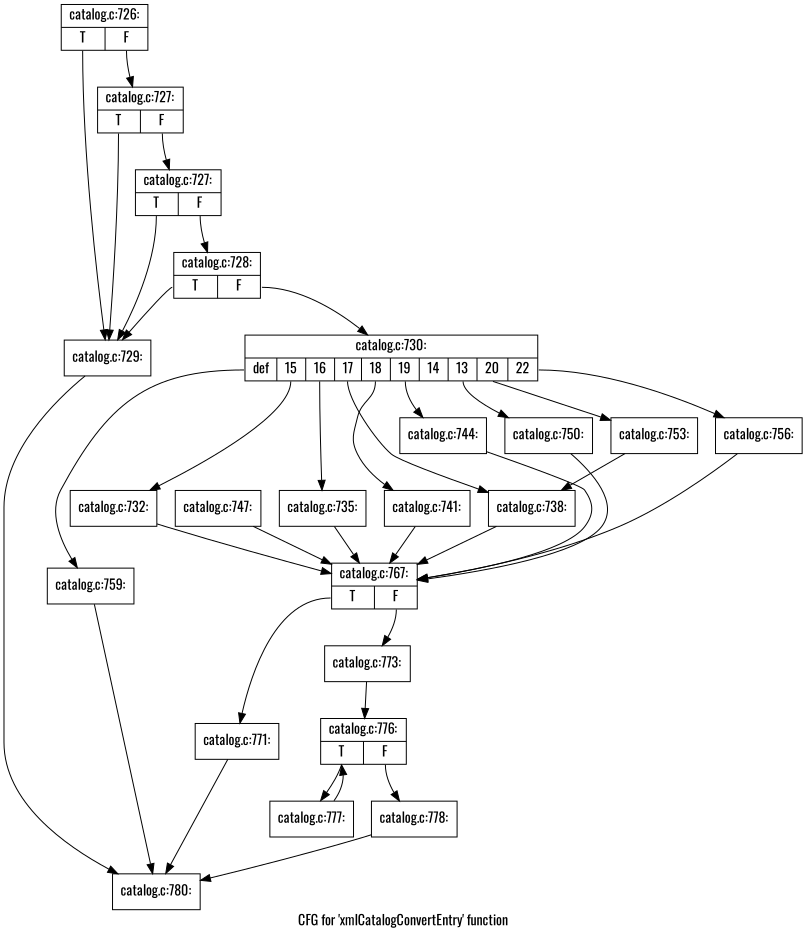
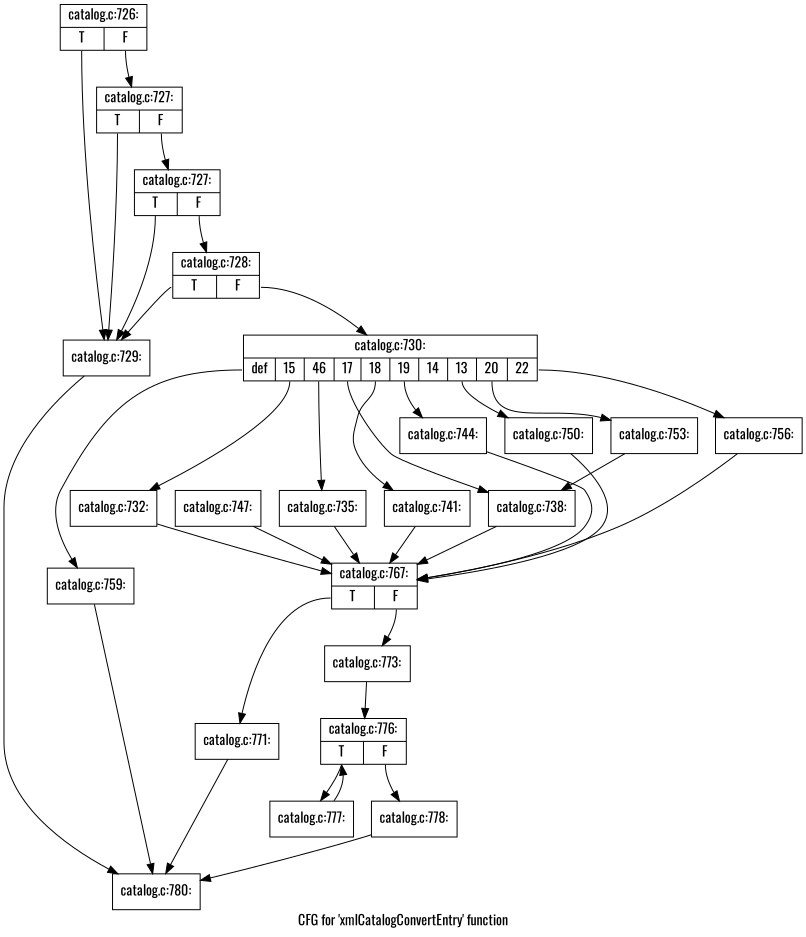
node "catalog.c:730:": text "16" -> "46"
